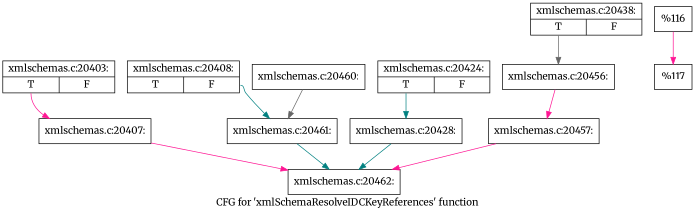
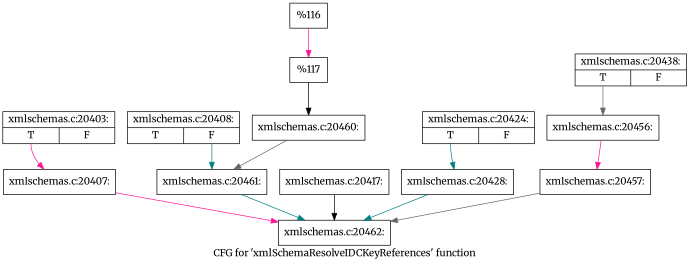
edge "%117" -> "xmlschemas.c:20460:": added
edge "xmlschemas.c:20457:" -> "xmlschemas.c:20462:": color deeppink -> gray40
node "xmlschemas.c:20417:": added
